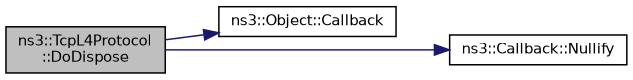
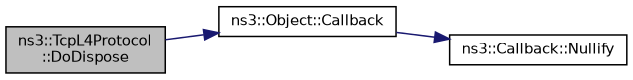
edge "ns3::TcpL4Protocol ::DoDispose" -> "ns3::Callback::Nullify": now "ns3::Object::Callback" -> "ns3::Callback::Nullify"
